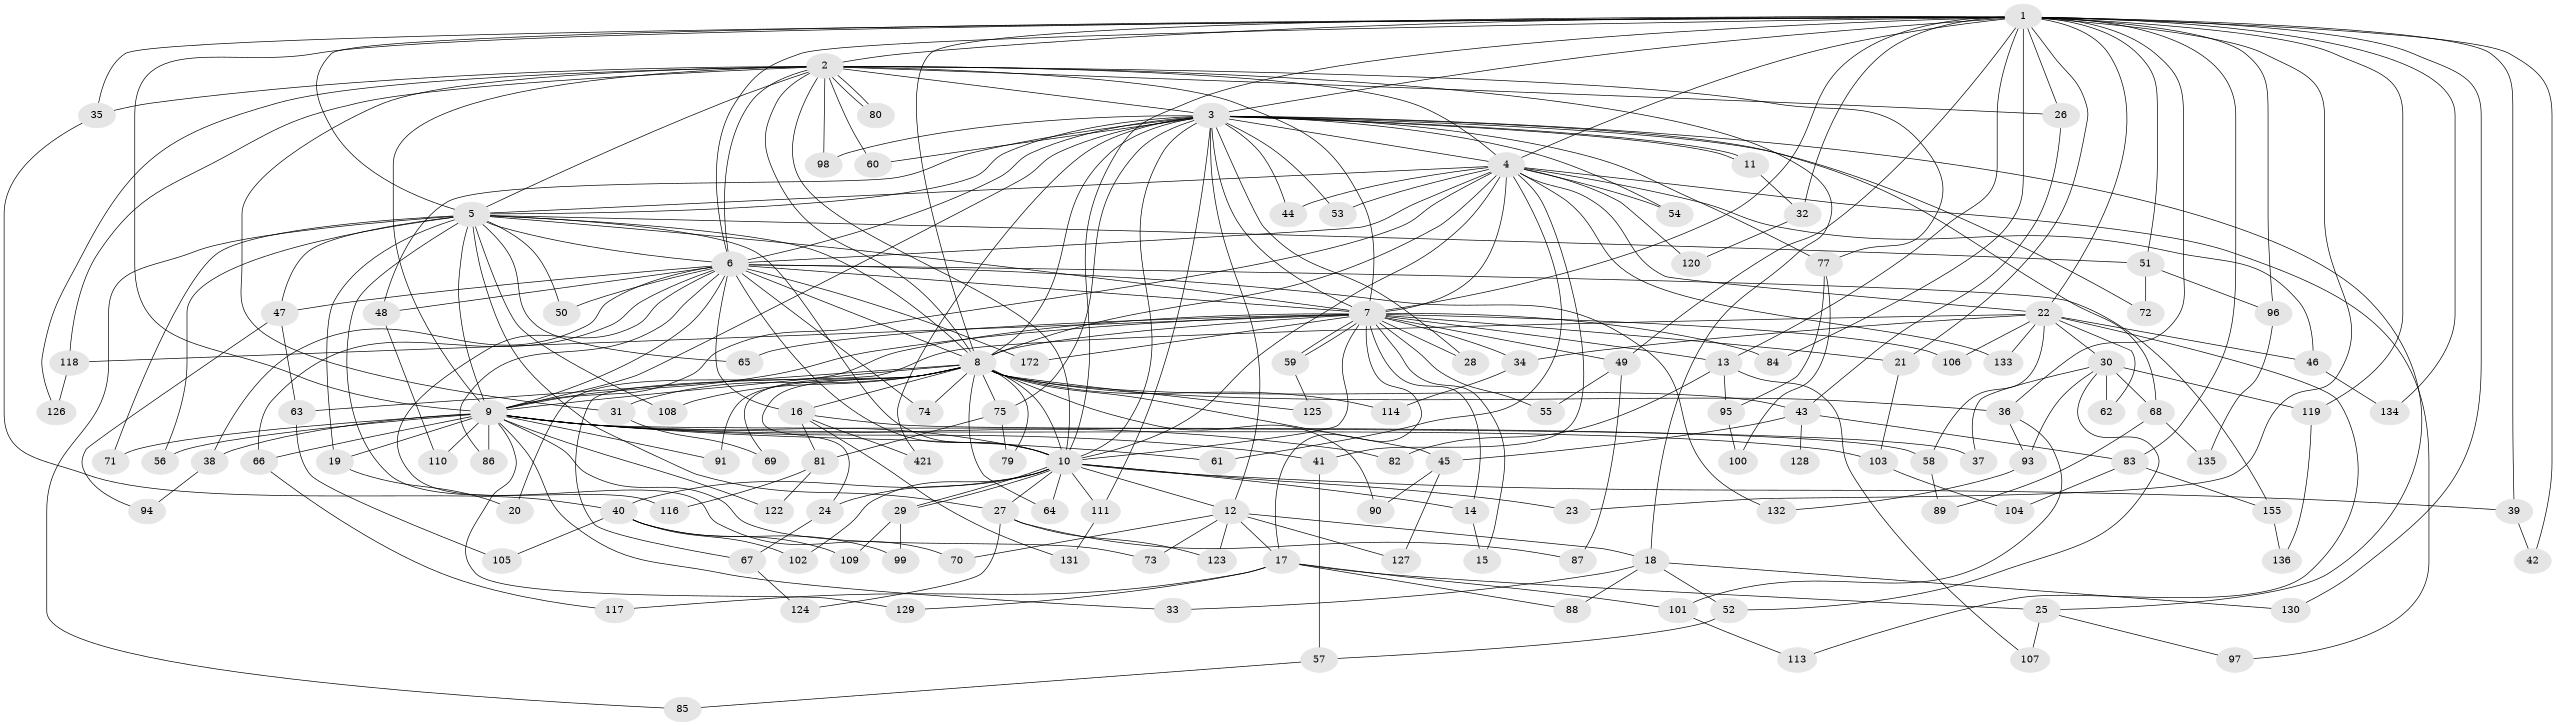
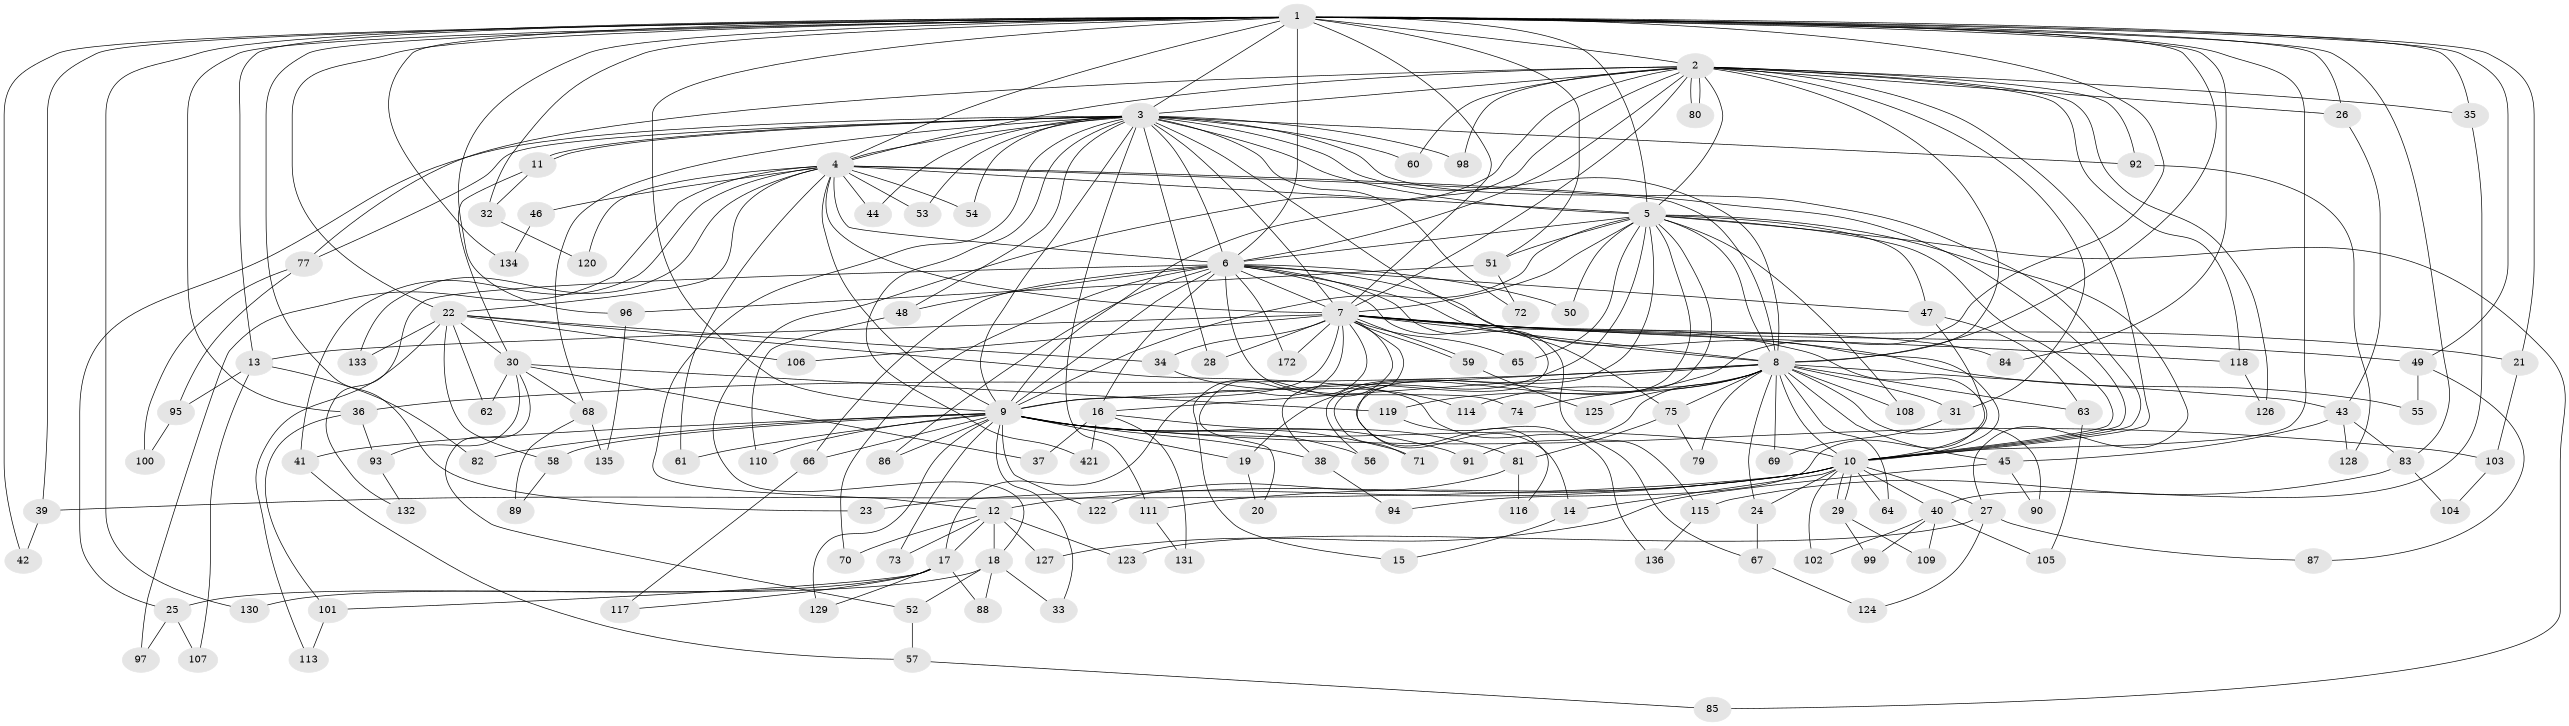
node "92": added
edge "11" -- "30": added
edge "22" -- "46": removed
node "155": label "155" -> "115"
